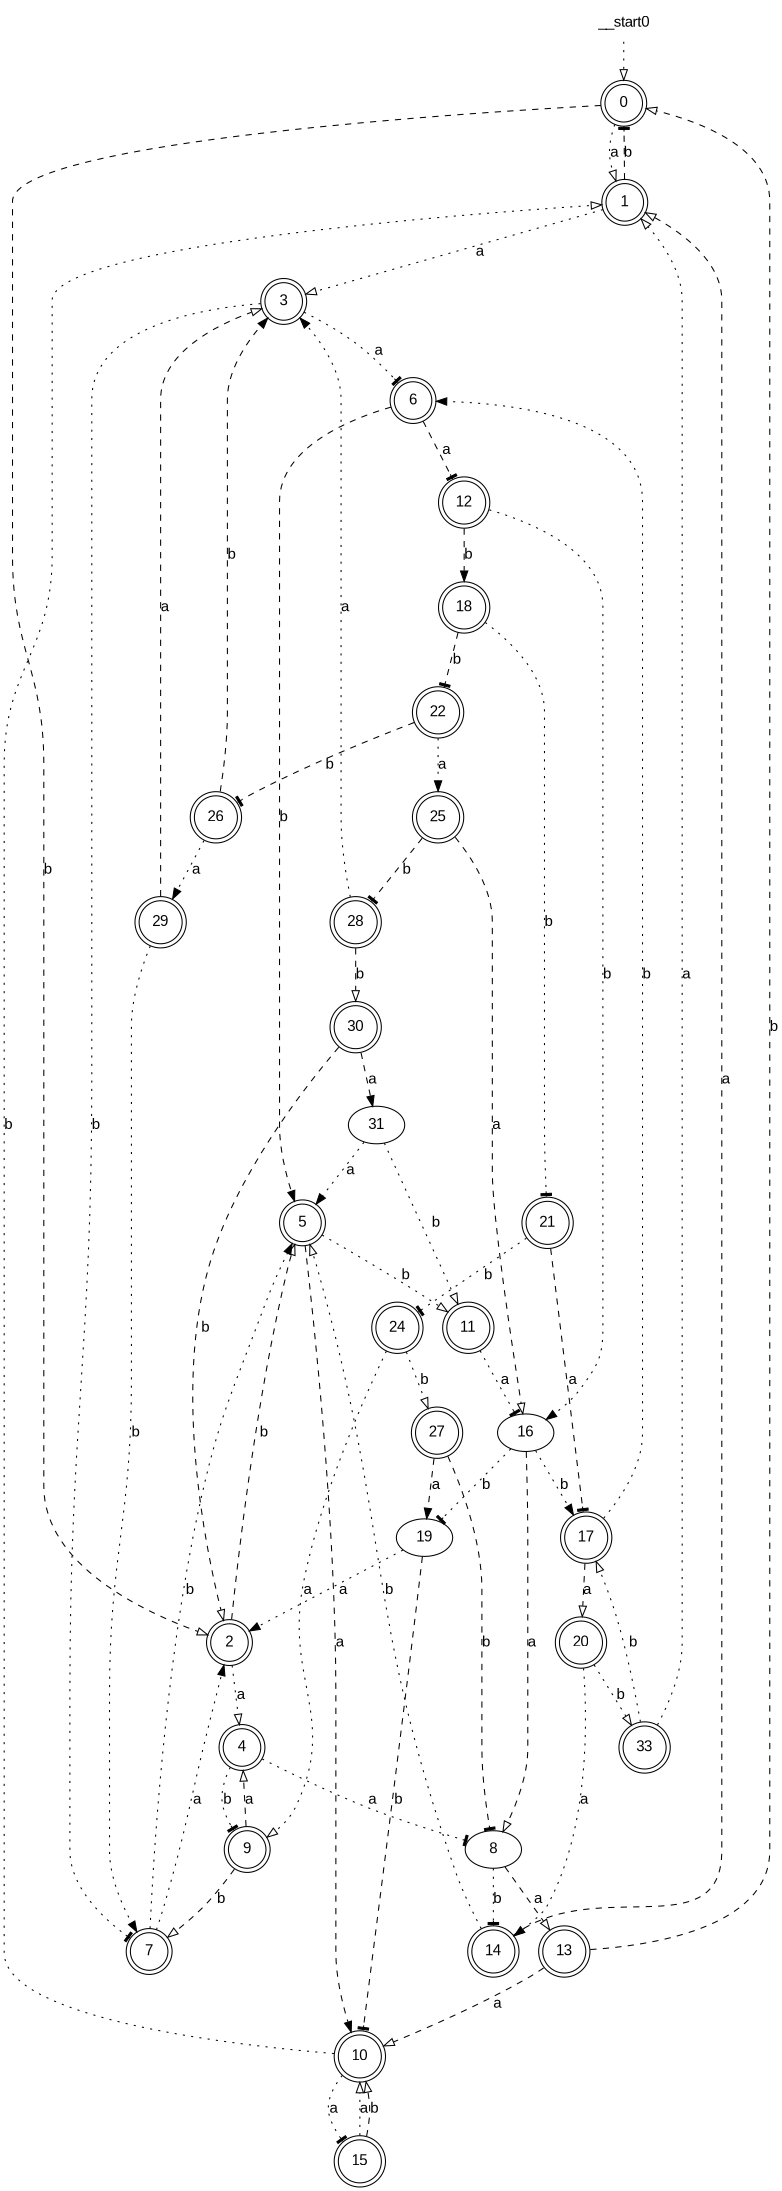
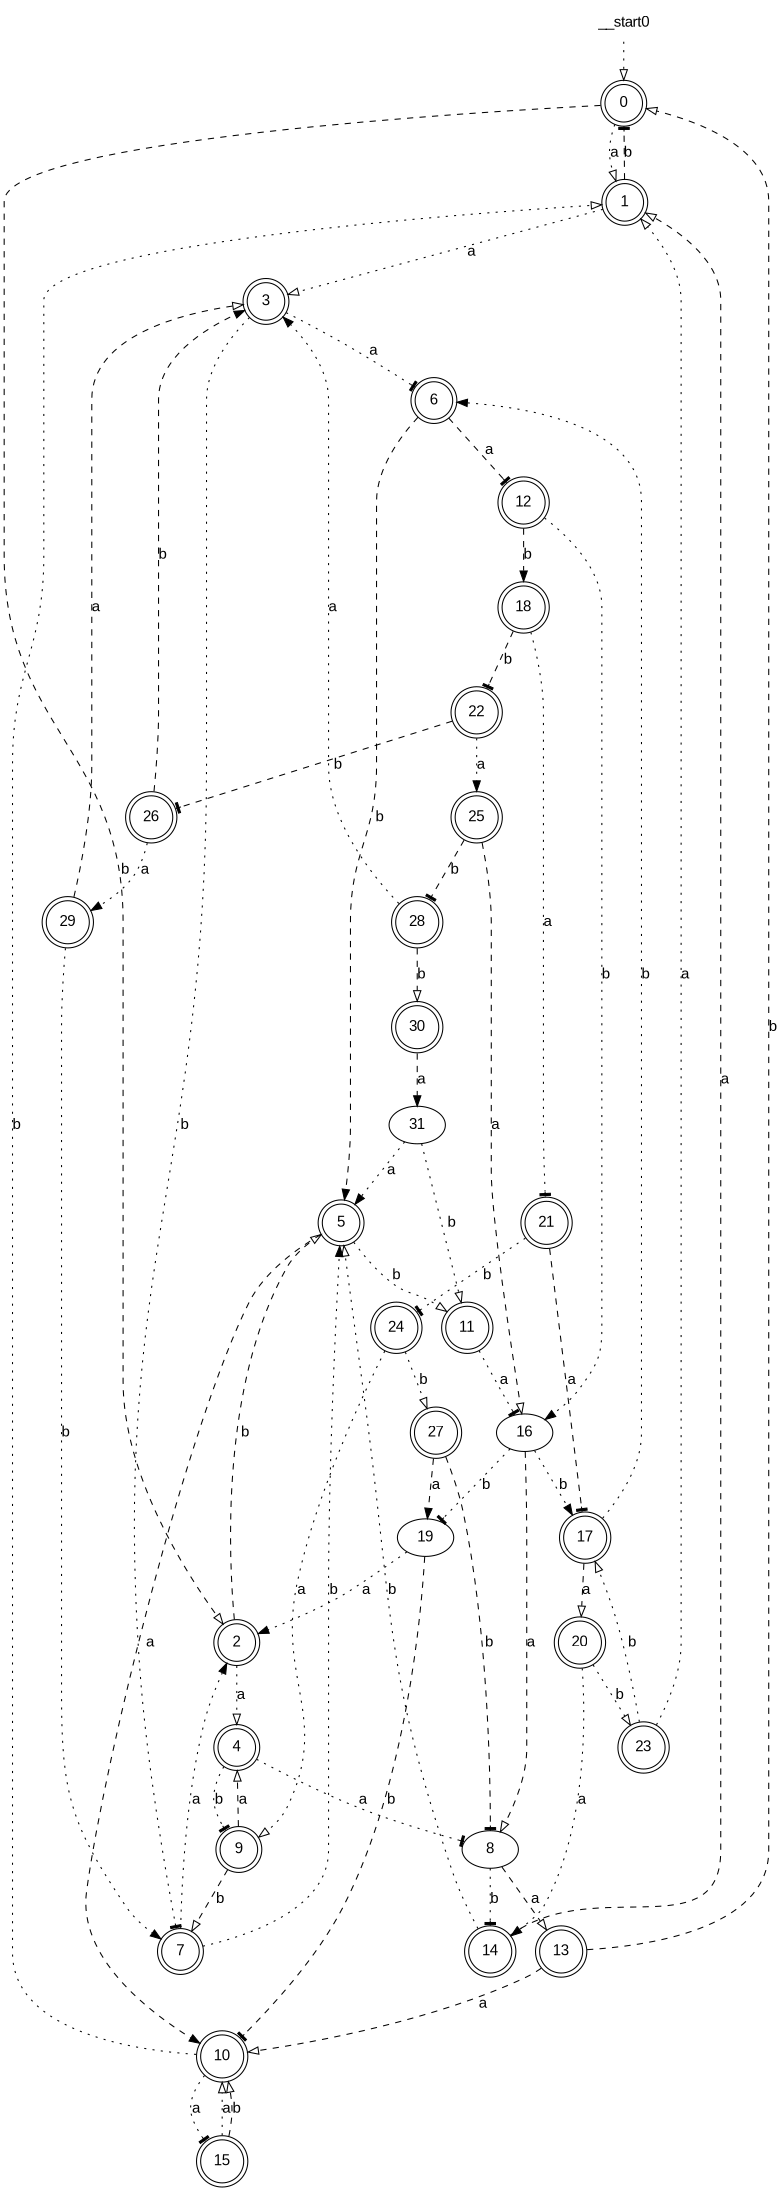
edge "18" -> "21": label "b" -> "a"
edge "30" -> "2": removed, label "b"
node "33": label "33" -> "23"
